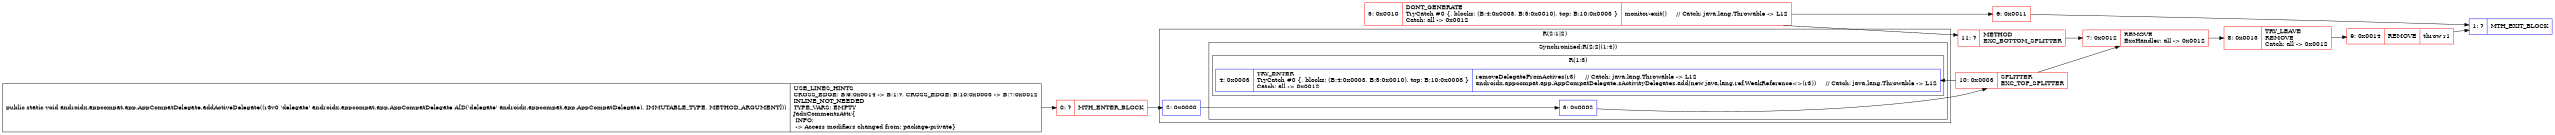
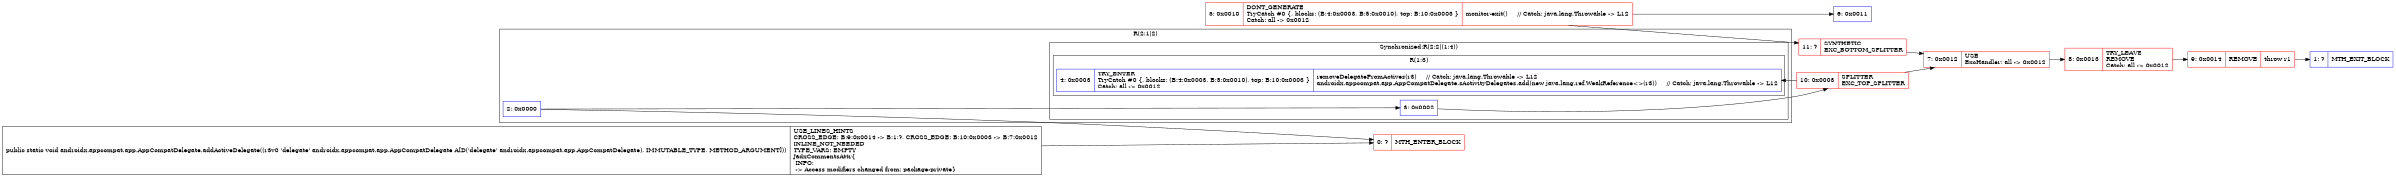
node "6: 0x0011": color red -> blue
edge "6: 0x0011" -> "1: ?": removed
node "11: ?": text "METHOD" -> "SYNTHETIC"
node "7: 0x0012": text "REMOVE" -> "USE"
edge "0: ?" -> "2: 0x0000": reversed
